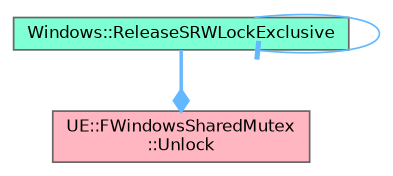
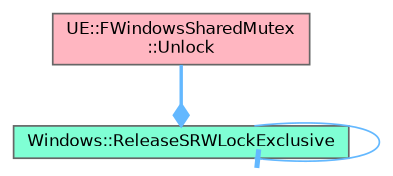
edge "Windows::ReleaseSRWLockExclusive" -> "UE::FWindowsSharedMutex ::Unlock": reversed
